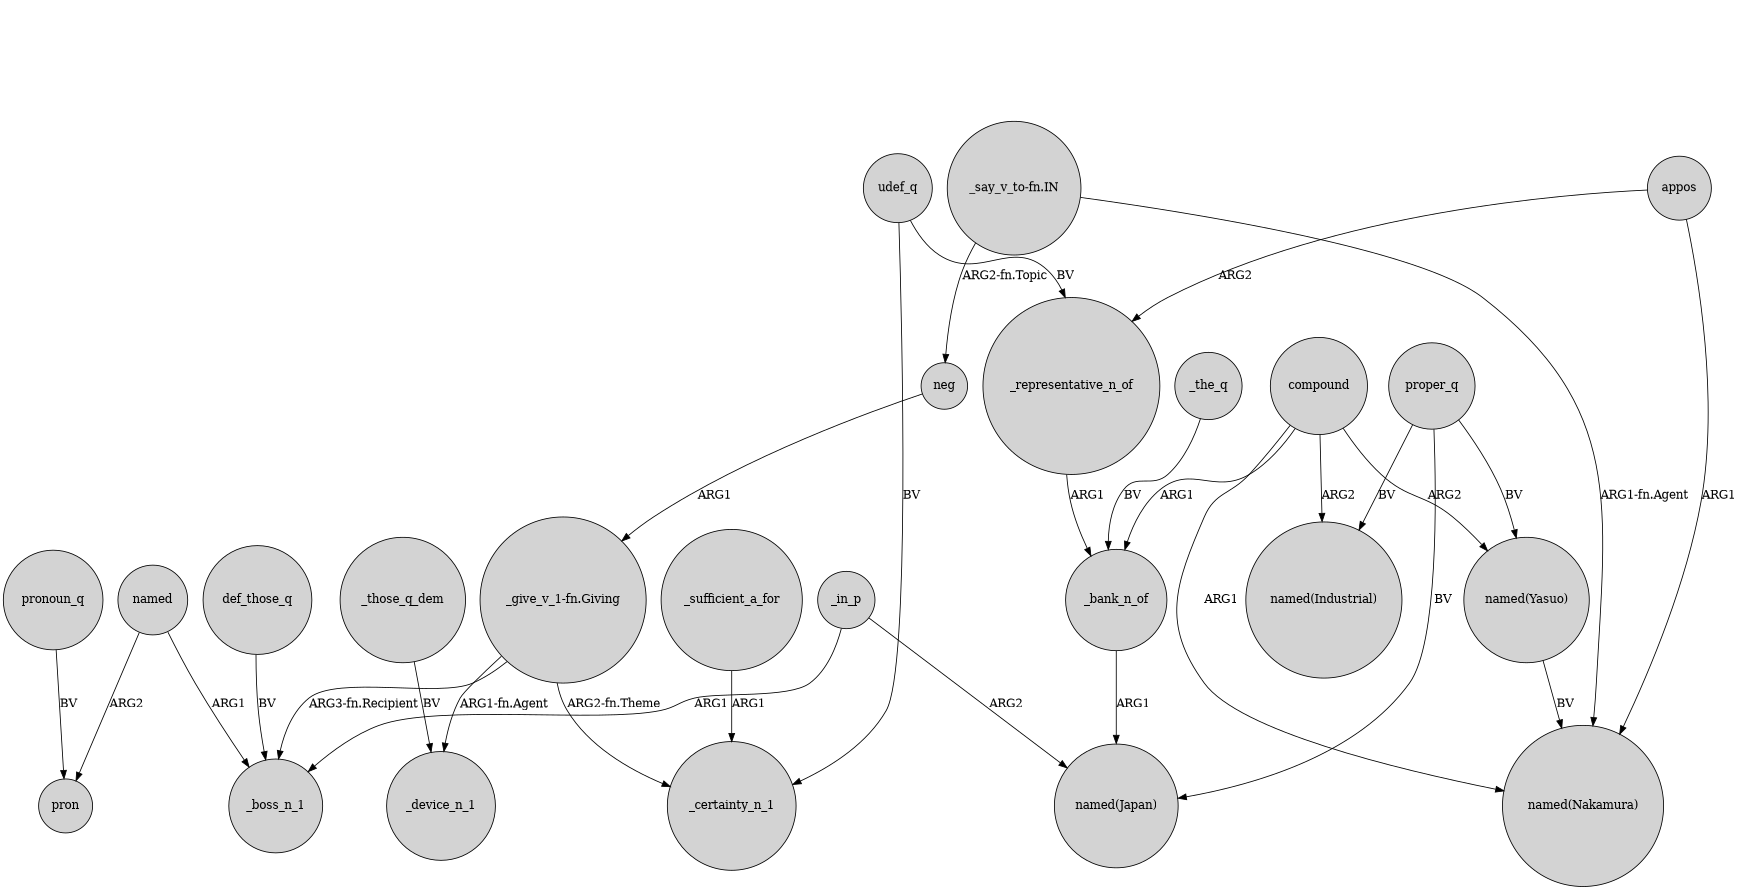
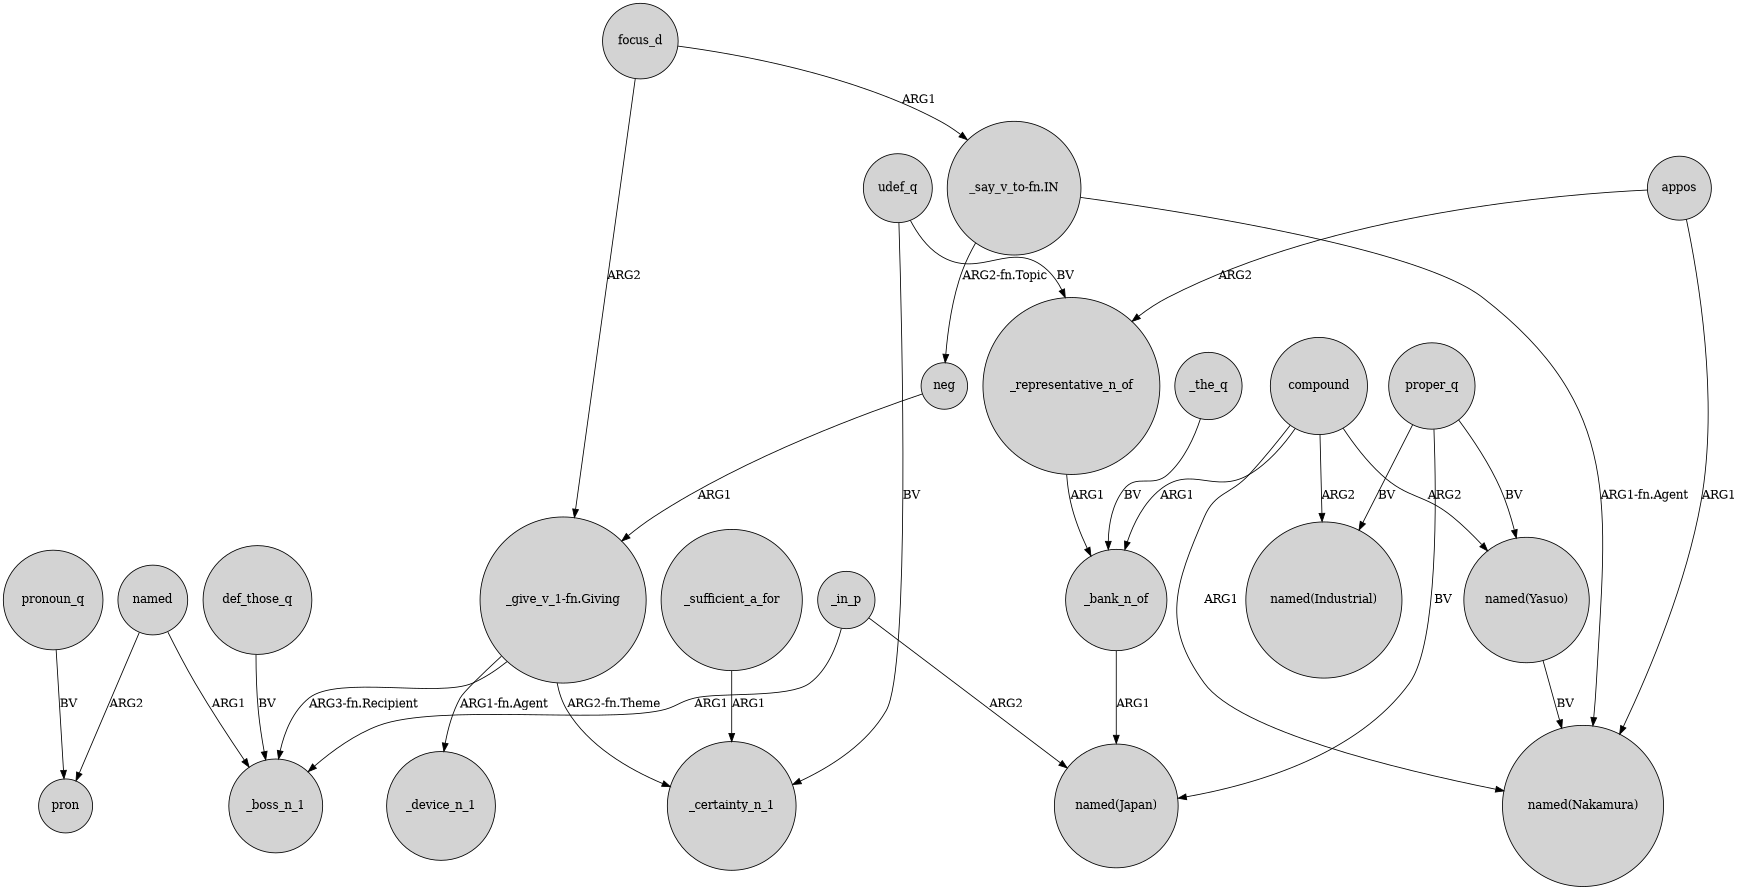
node "focus_d": added
node "_those_q_dem": removed
